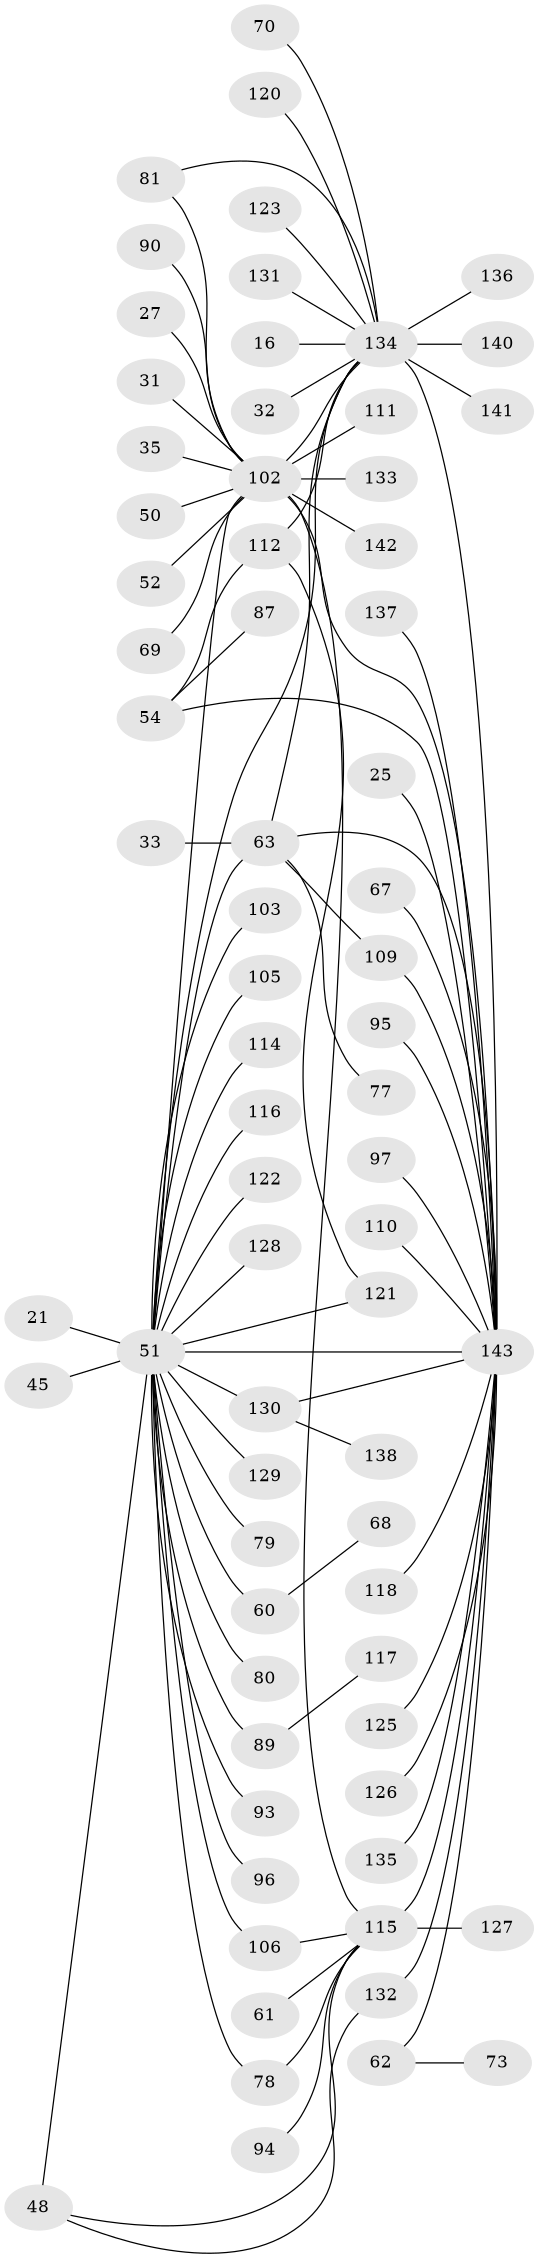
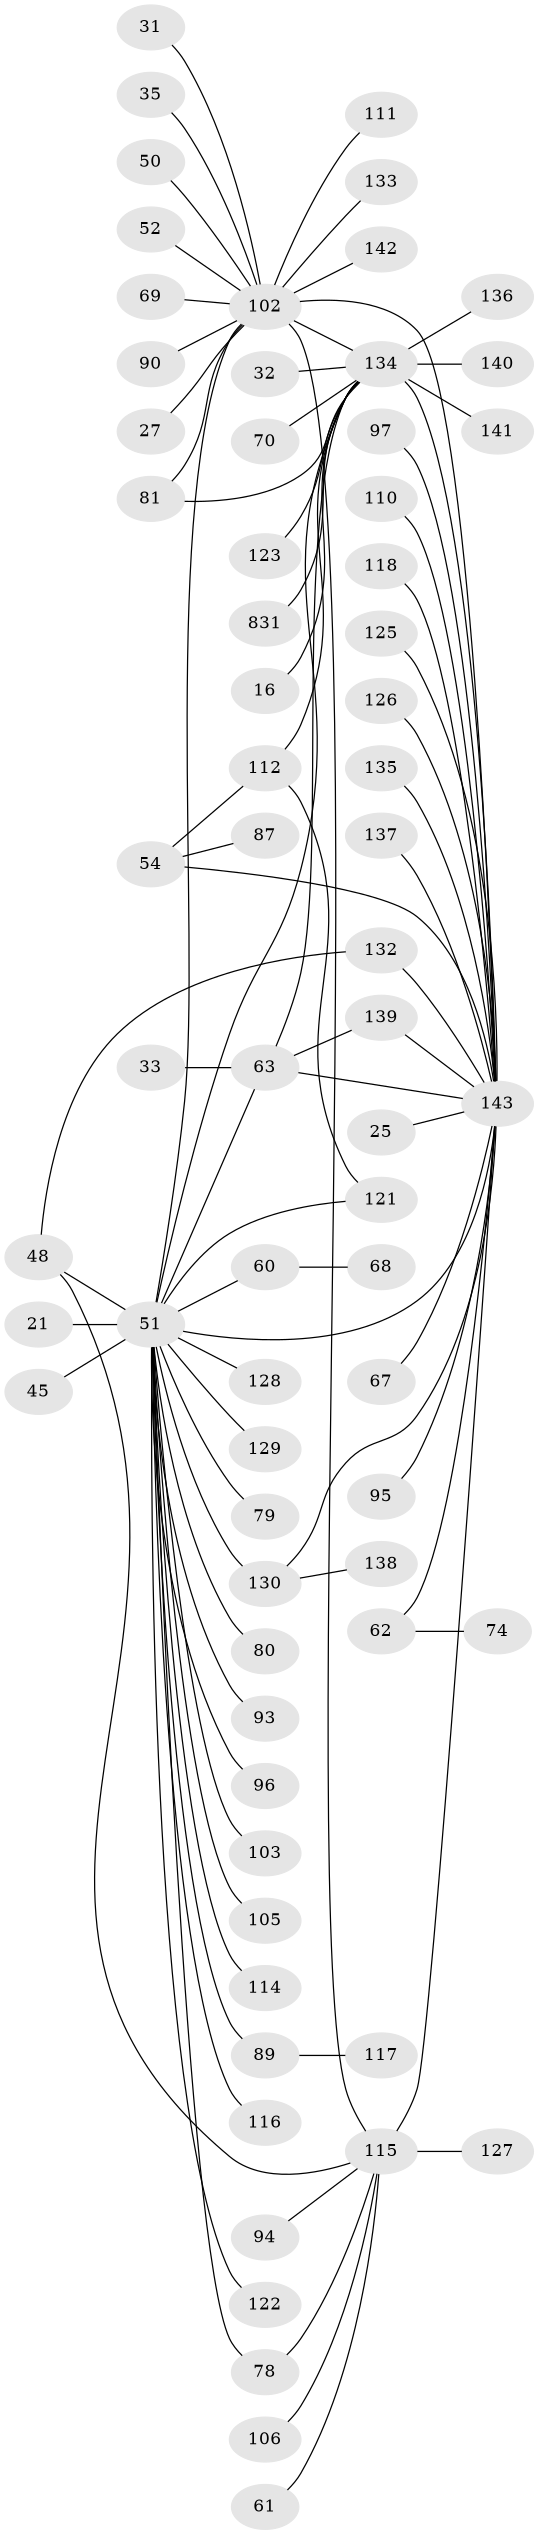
node "120": removed
node "131": label "131" -> "831"
node "109": label "109" -> "139"
node "77": removed
edge "51" -- "106": removed
node "73": label "73" -> "74"
